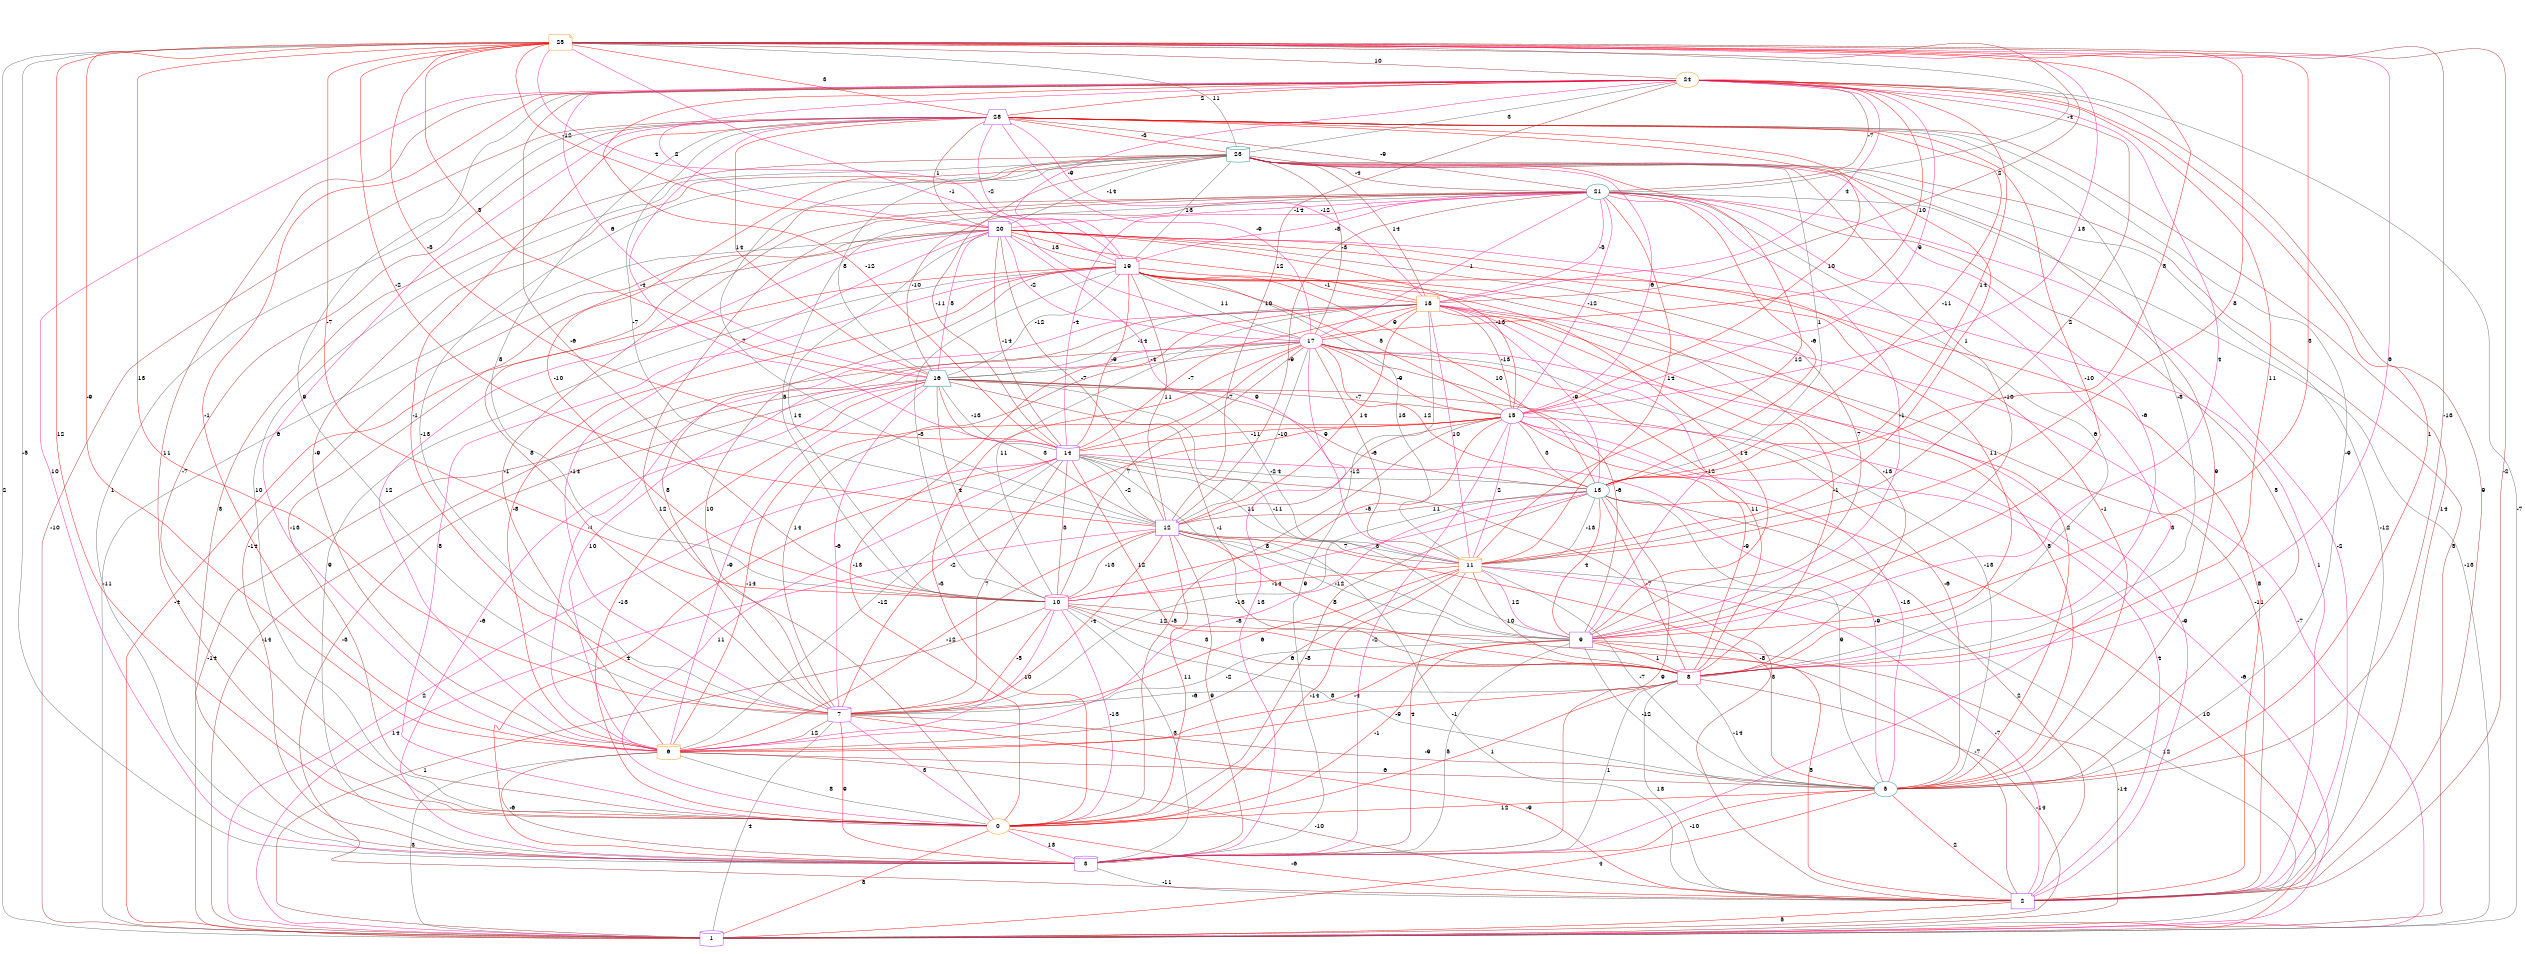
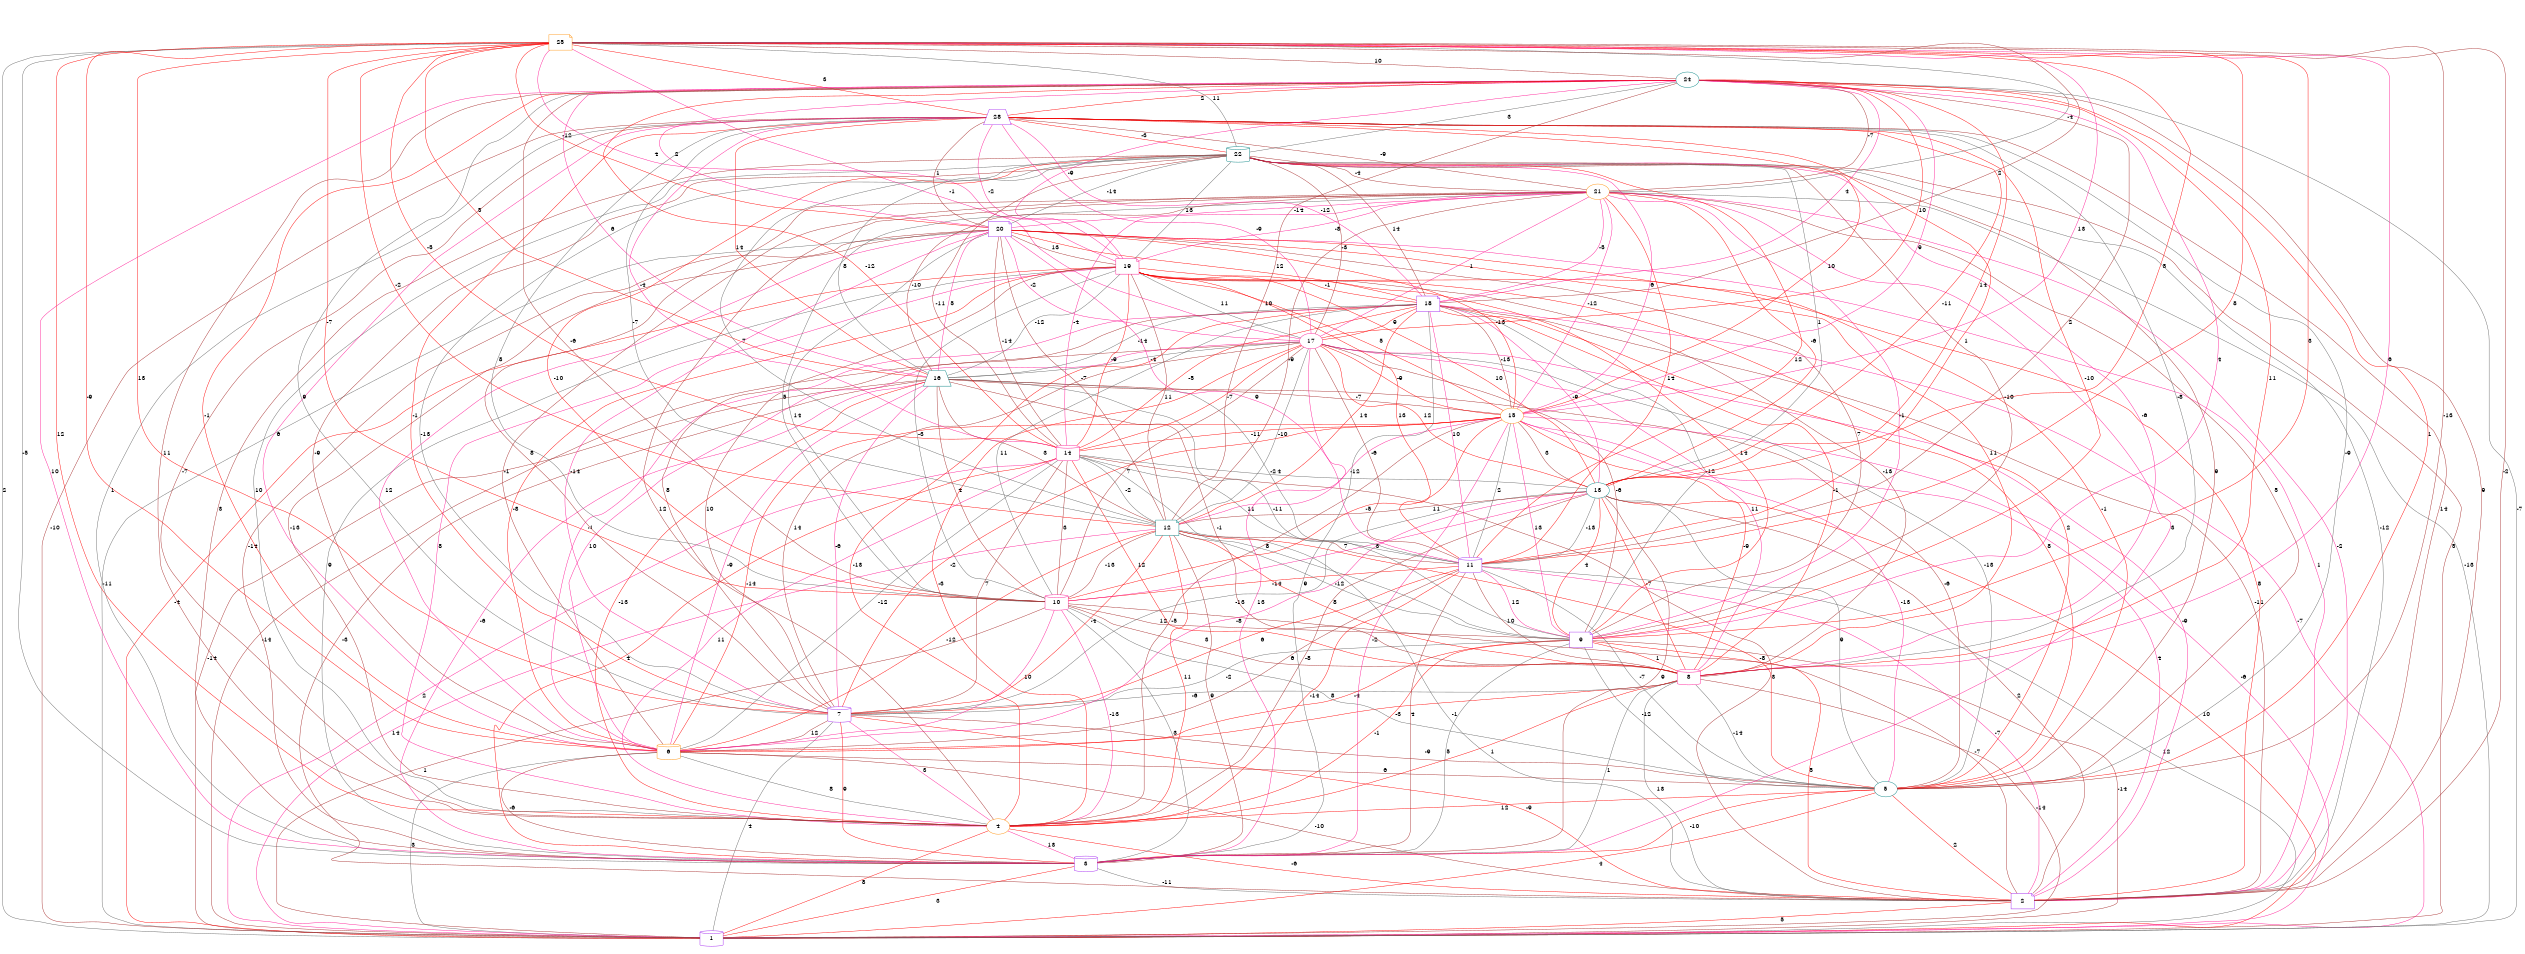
node "24": color darkorange -> teal
node "23": label "23" -> "22"
node "21": color teal -> darkorange
node "18": color darkorange -> purple
edge "19" -- "11": color gray40 -> red
edge "18" -- "14": label "-7" -> "-5"
edge "16" -- "13": removed, label "9"
node "15": color purple -> darkorange
edge "17" -- "8": color red -> deeppink
edge "18" -- "9": color deeppink -> gray40
edge "21" -- "8": removed, label "6"
edge "16" -- "14": removed, label "-13"
node "14": color purple -> deeppink
edge "15" -- "12": color brown -> deeppink
edge "14" -- "5": removed, label "-9"
edge "15" -- "11": color deeppink -> gray40
node "12": color purple -> teal
edge "15" -- "9": added, label "13"
node "11": color darkorange -> purple
edge "10" -- "7": removed, label "-5"
edge "8" -- "6": label "-9" -> "-3"
node "0": label "0" -> "4"
edge "3" -- "1": added, label "3"
